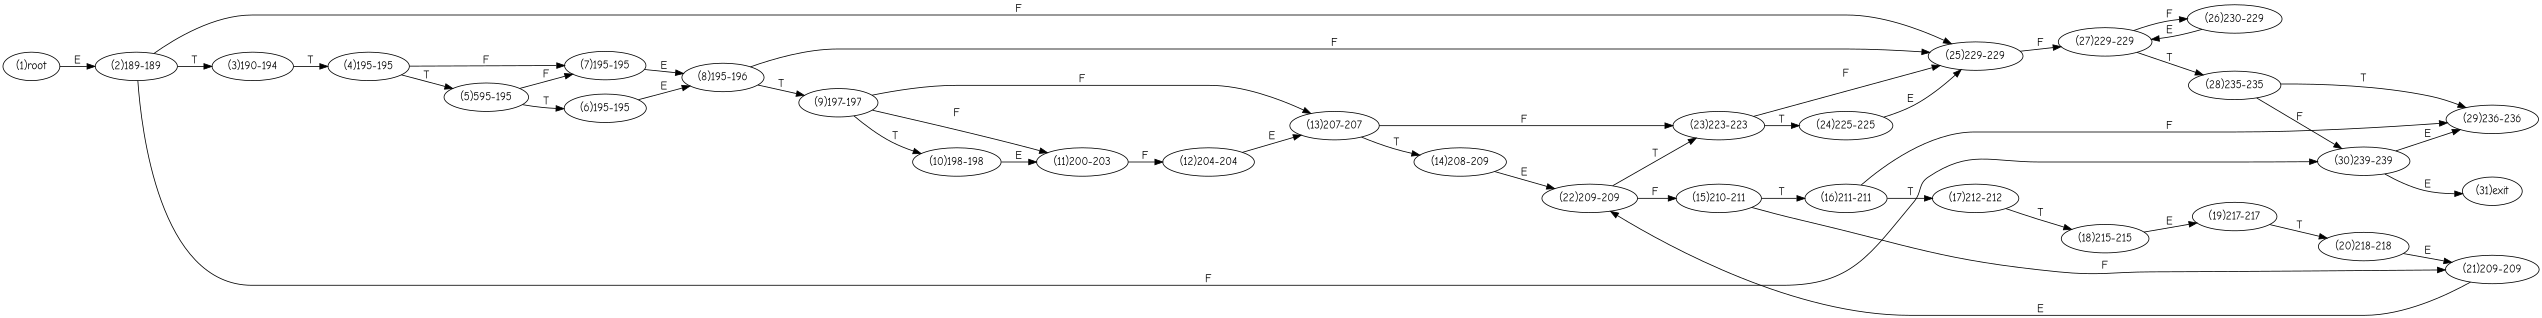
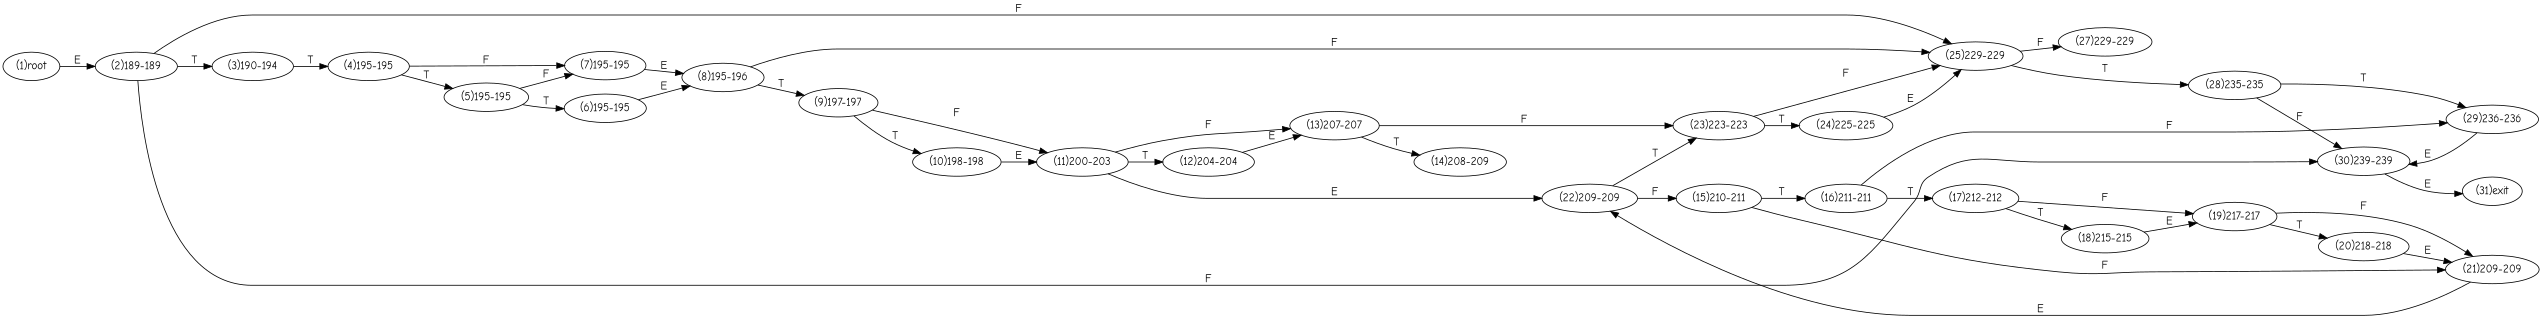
node "(26)230-229": removed
edge "(27)229-229" -> "(28)235-235": now "(25)229-229" -> "(28)235-235"
edge "(9)197-197" -> "(13)207-207": now "(11)200-203" -> "(13)207-207"
node "(5)595-195": label "(5)595-195" -> "(5)195-195"
edge "(30)239-239" -> "(29)236-236": reversed
edge "(11)200-203" -> "(12)204-204": label "F" -> "T"
edge "(14)208-209" -> "(22)209-209": now "(11)200-203" -> "(22)209-209"
edge "(17)212-212" -> "(19)217-217": added, label "F"
edge "(19)217-217" -> "(21)209-209": added, label "F"
